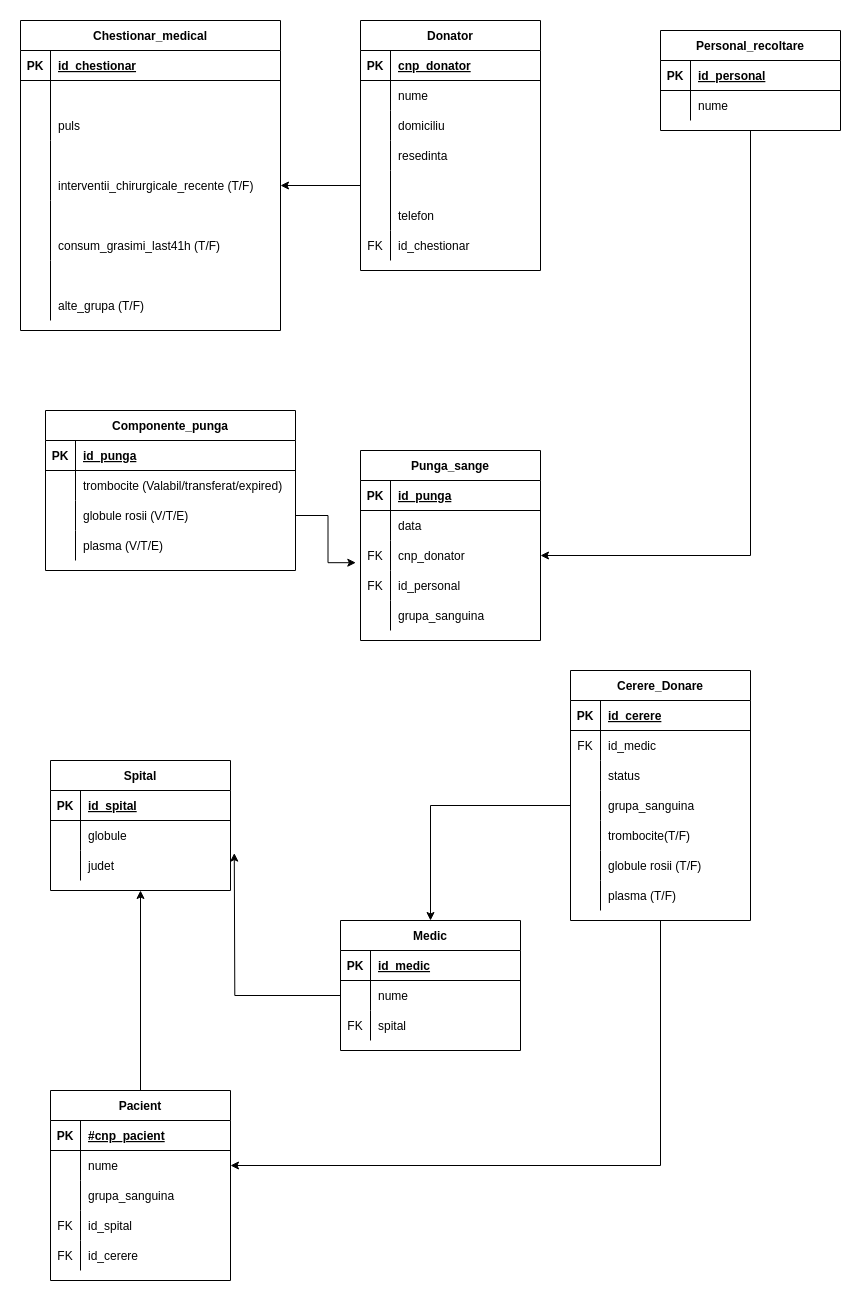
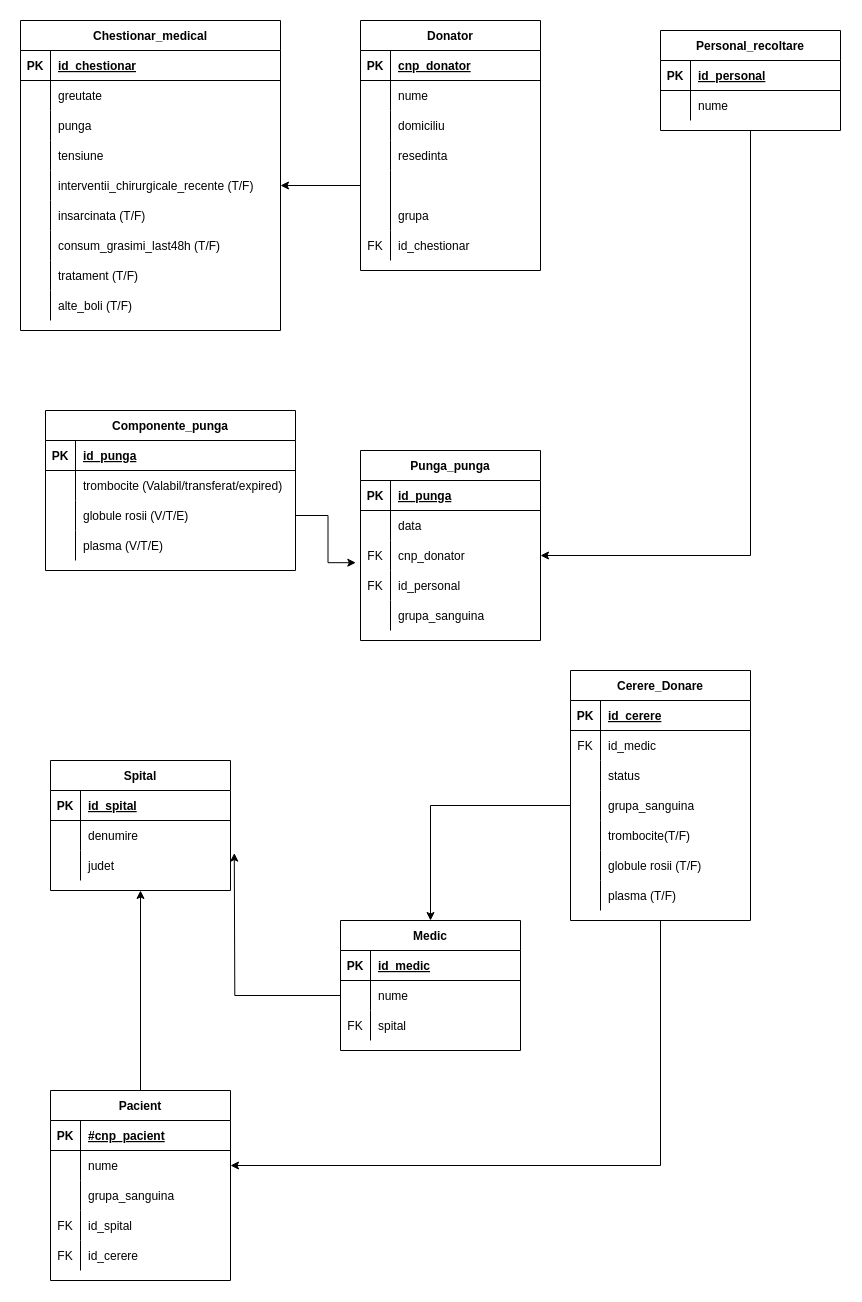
node "greutate": added
node "puls": label "puls" -> "punga"
node "tensiune": added
node "insarcinata (T/F)": added
node "telefon": label "telefon" -> "grupa"
node "consum_grasimi_last41h (T/F)": label "consum_grasimi_last41h (T/F)" -> "consum_grasimi_last48h (T/F)"
node "tratament (T/F)": added
node "alte_grupa (T/F)": label "alte_grupa (T/F)" -> "alte_boli (T/F)"
node "Punga_sange": label "Punga_sange" -> "Punga_punga"
node "globule": label "globule" -> "denumire"
